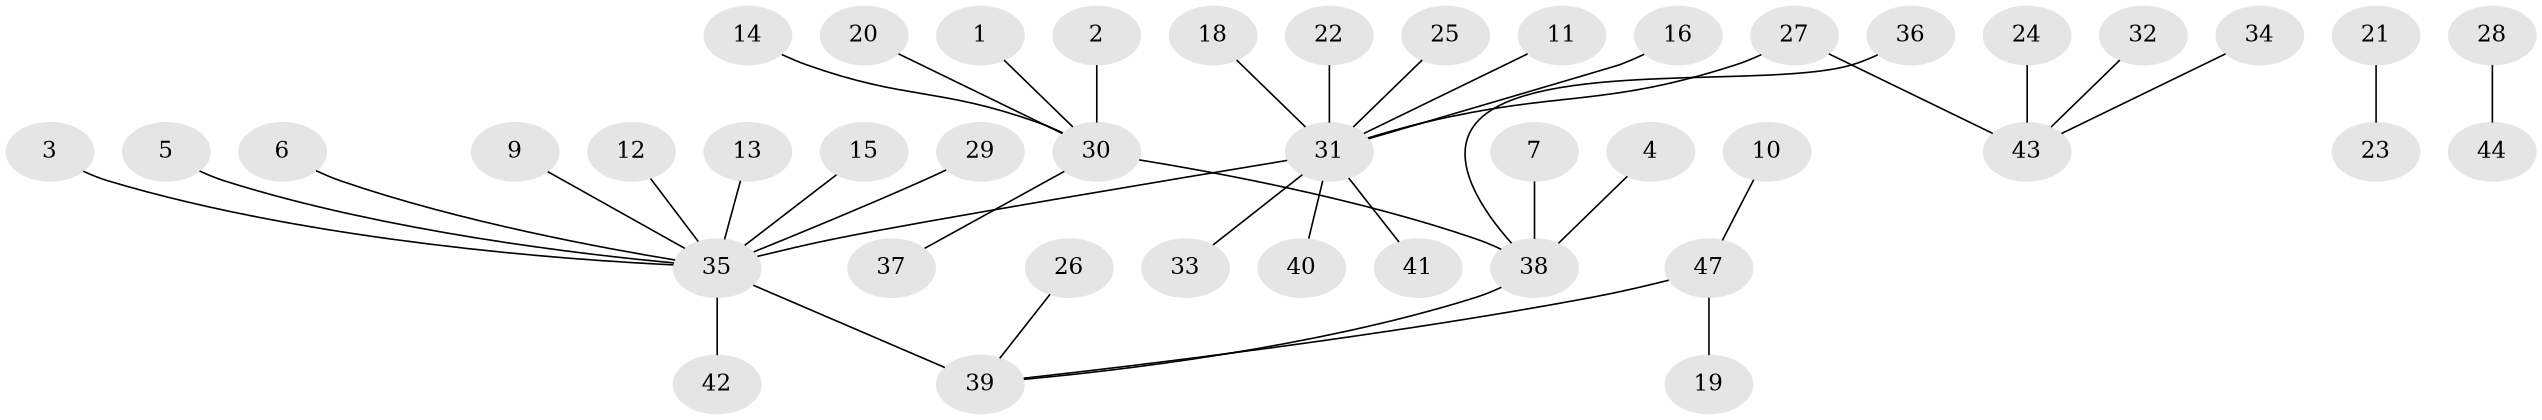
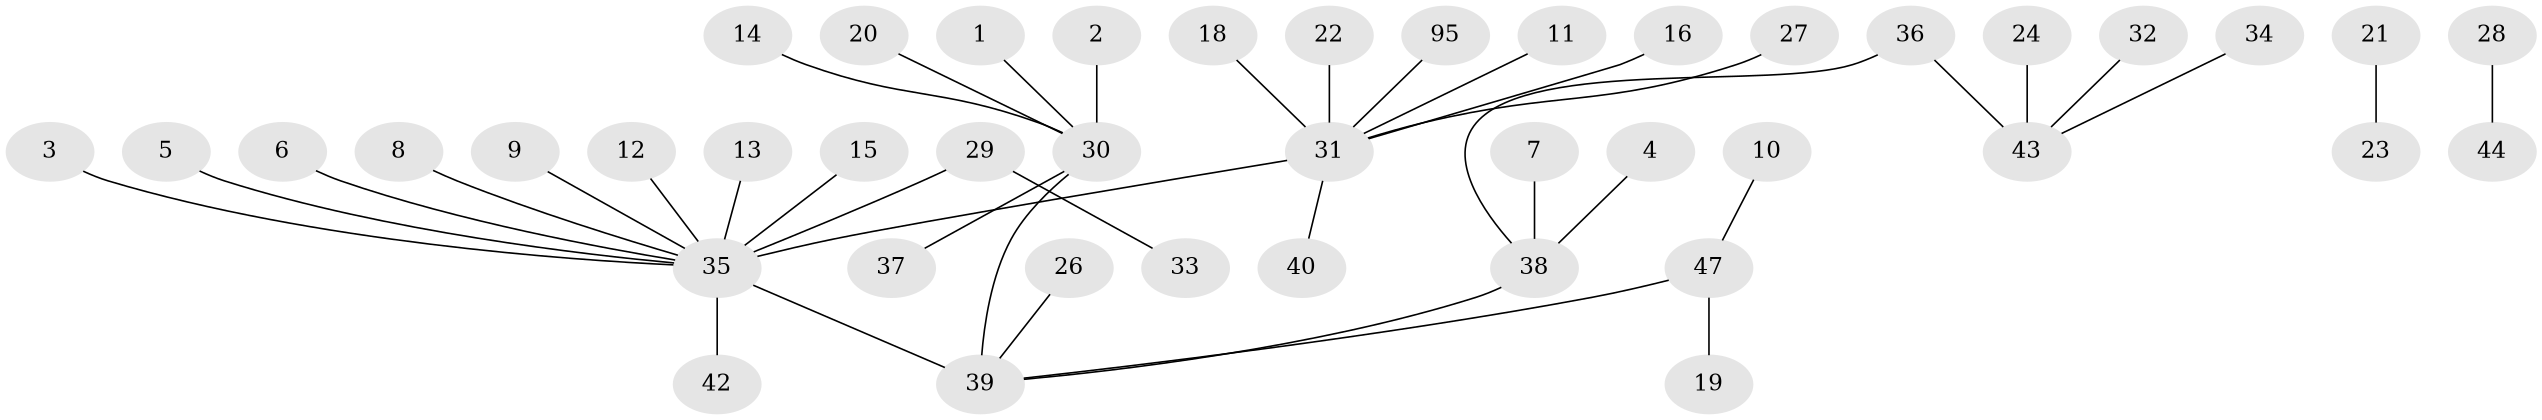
node "25": label "25" -> "95"
edge "27" -- "43": now "36" -- "43"
node "8": added
edge "30" -- "38": now "30" -- "39"
edge "31" -- "33": now "29" -- "33"
node "41": removed
